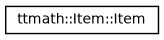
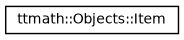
node "ttmath::Item::Item": label "ttmath::Item::Item" -> "ttmath::Objects::Item"
